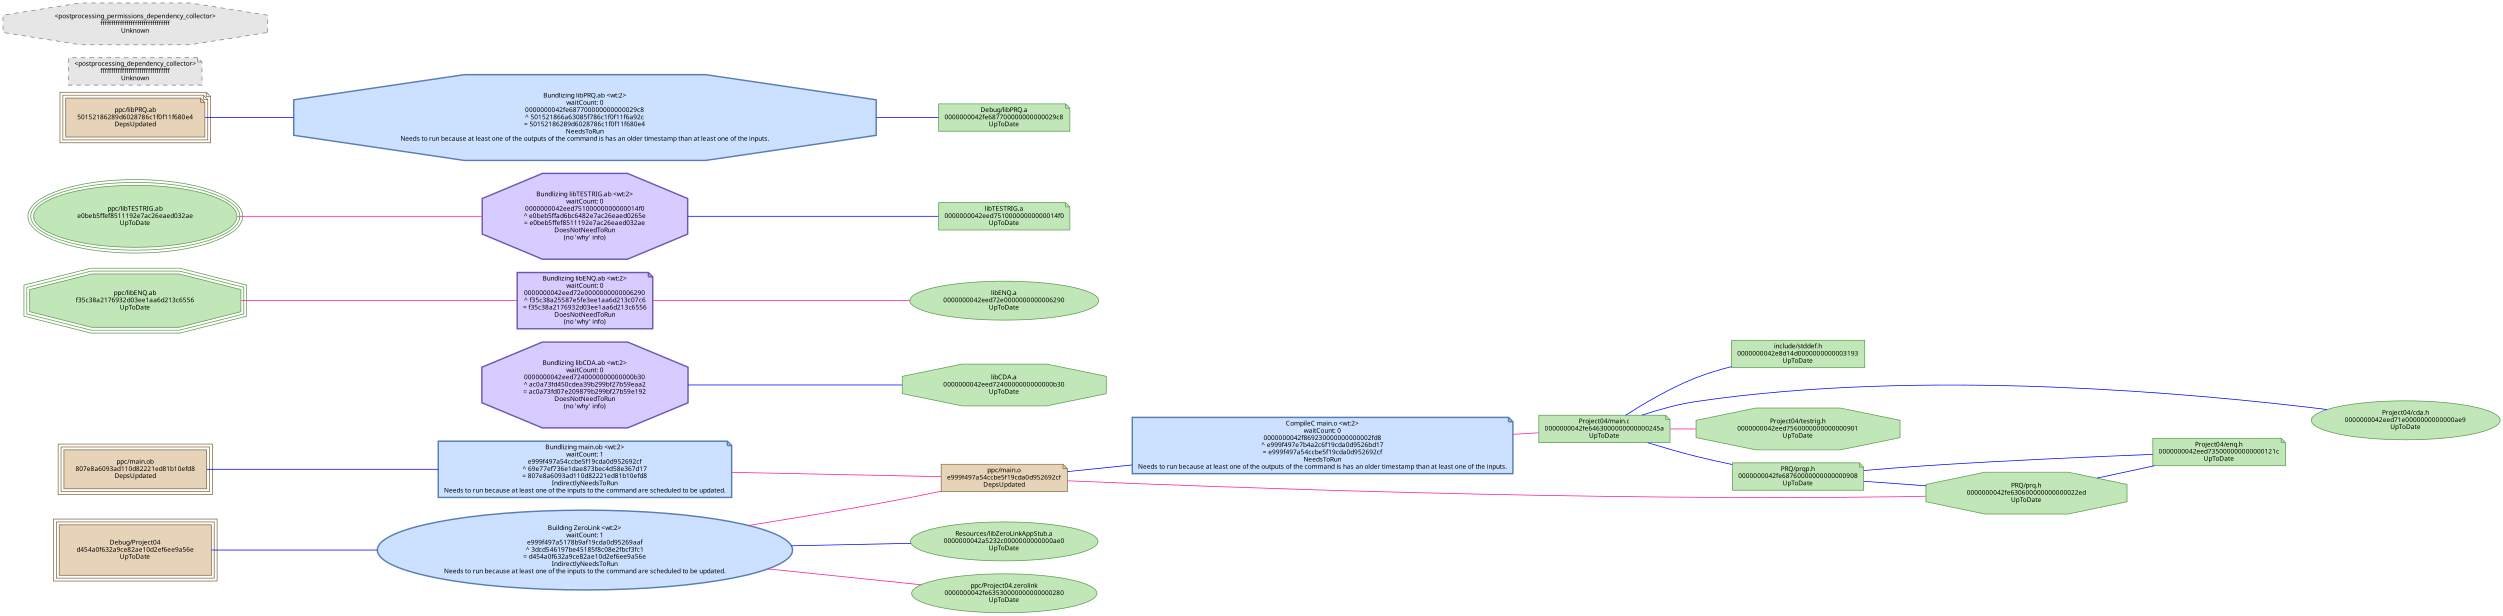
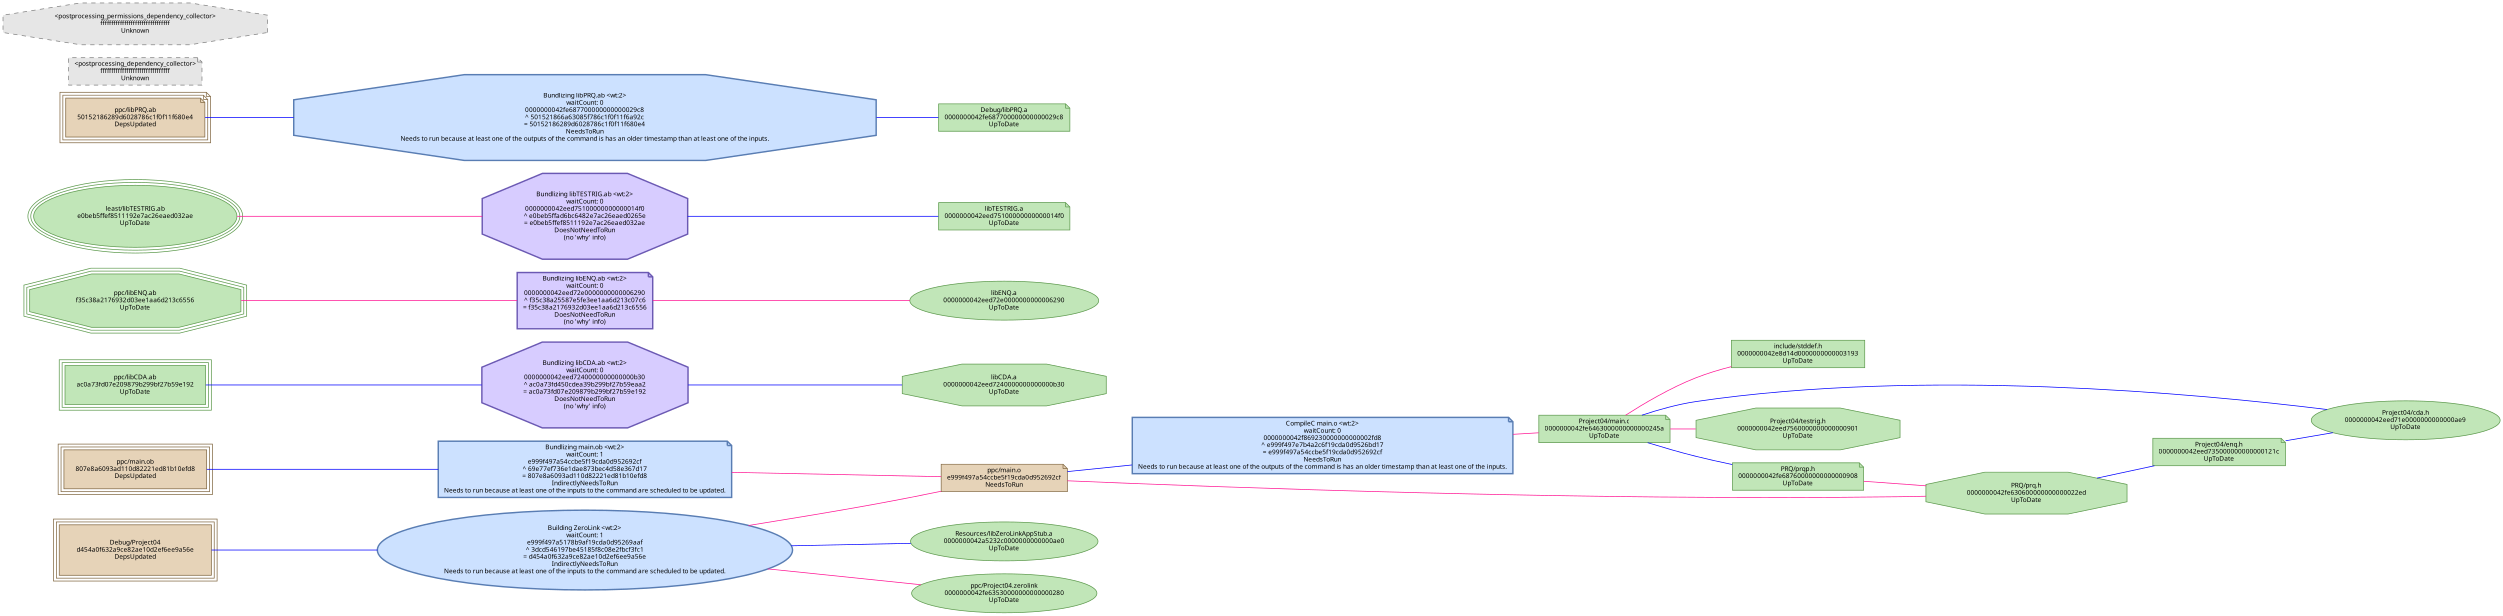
node "ppc/libTESTRIG.ab e0beb5ffef8511192e7ac26eaed032ae UpToDate": label "ppc/libTESTRIG.ab e0beb5ffef8511192e7ac26eaed032ae UpToDate" -> "least/libTESTRIG.ab e0beb5ffef8511192e7ac26eaed032ae UpToDate"
node "ppc/libCDA.ab ac0a73fd07e209879b299bf27b59e192 UpToDate": added
edge "include/stddef.h 0000000042e8d14d0000000000003193 UpToDate" -- "Project04/main.c 0000000042fe6463000000000000245a UpToDate": color blue -> deeppink
edge "Project04/enq.h 0000000042eed735000000000000121c UpToDate" -- "PRQ/prqp.h 0000000042fe68760000000000000908 UpToDate": now "Project04/enq.h 0000000042eed735000000000000121c UpToDate" -- "Project04/cda.h 0000000042eed71e0000000000000ae9 UpToDate"
node "ppc/main.o e999f497a54ccbe5f19cda0d952692cf DepsUpdated": label "ppc/main.o e999f497a54ccbe5f19cda0d952692cf DepsUpdated" -> "ppc/main.o e999f497a54ccbe5f19cda0d952692cf NeedsToRun"
edge "PRQ/prqp.h 0000000042fe68760000000000000908 UpToDate" -- "PRQ/prq.h 0000000042fe630600000000000022ed UpToDate": color blue -> deeppink
node "Debug/Project04 d454a0f632a9ce82ae10d2ef6ee9a56e UpToDate": label "Debug/Project04 d454a0f632a9ce82ae10d2ef6ee9a56e UpToDate" -> "Debug/Project04 d454a0f632a9ce82ae10d2ef6ee9a56e DepsUpdated"
